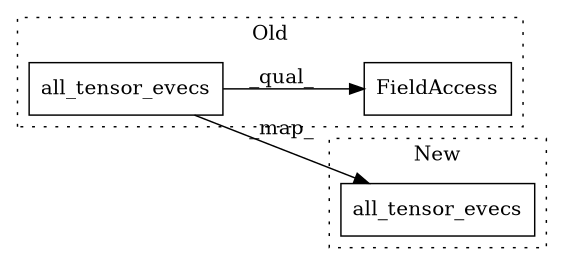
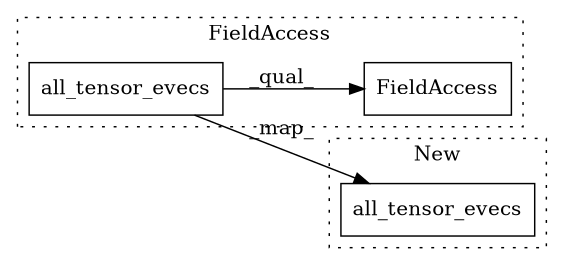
cluster "Old": label "Old" -> "FieldAccess"
